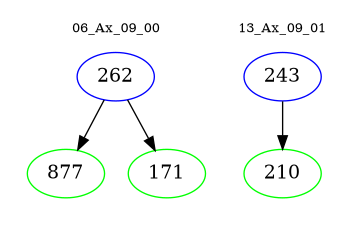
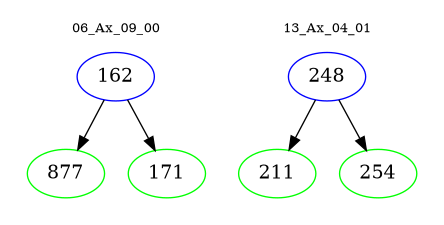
cluster "13_Ax_09_01": label "13_Ax_09_01" -> "13_Ax_04_01"
node "262": label "262" -> "162"
node "243": label "243" -> "248"
node "210": label "210" -> "211"
node "254": added
